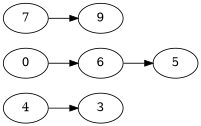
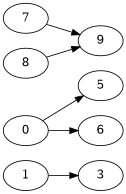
node "8": added
edge "6" -> "5": now "0" -> "5"
node "4": label "4" -> "1"
